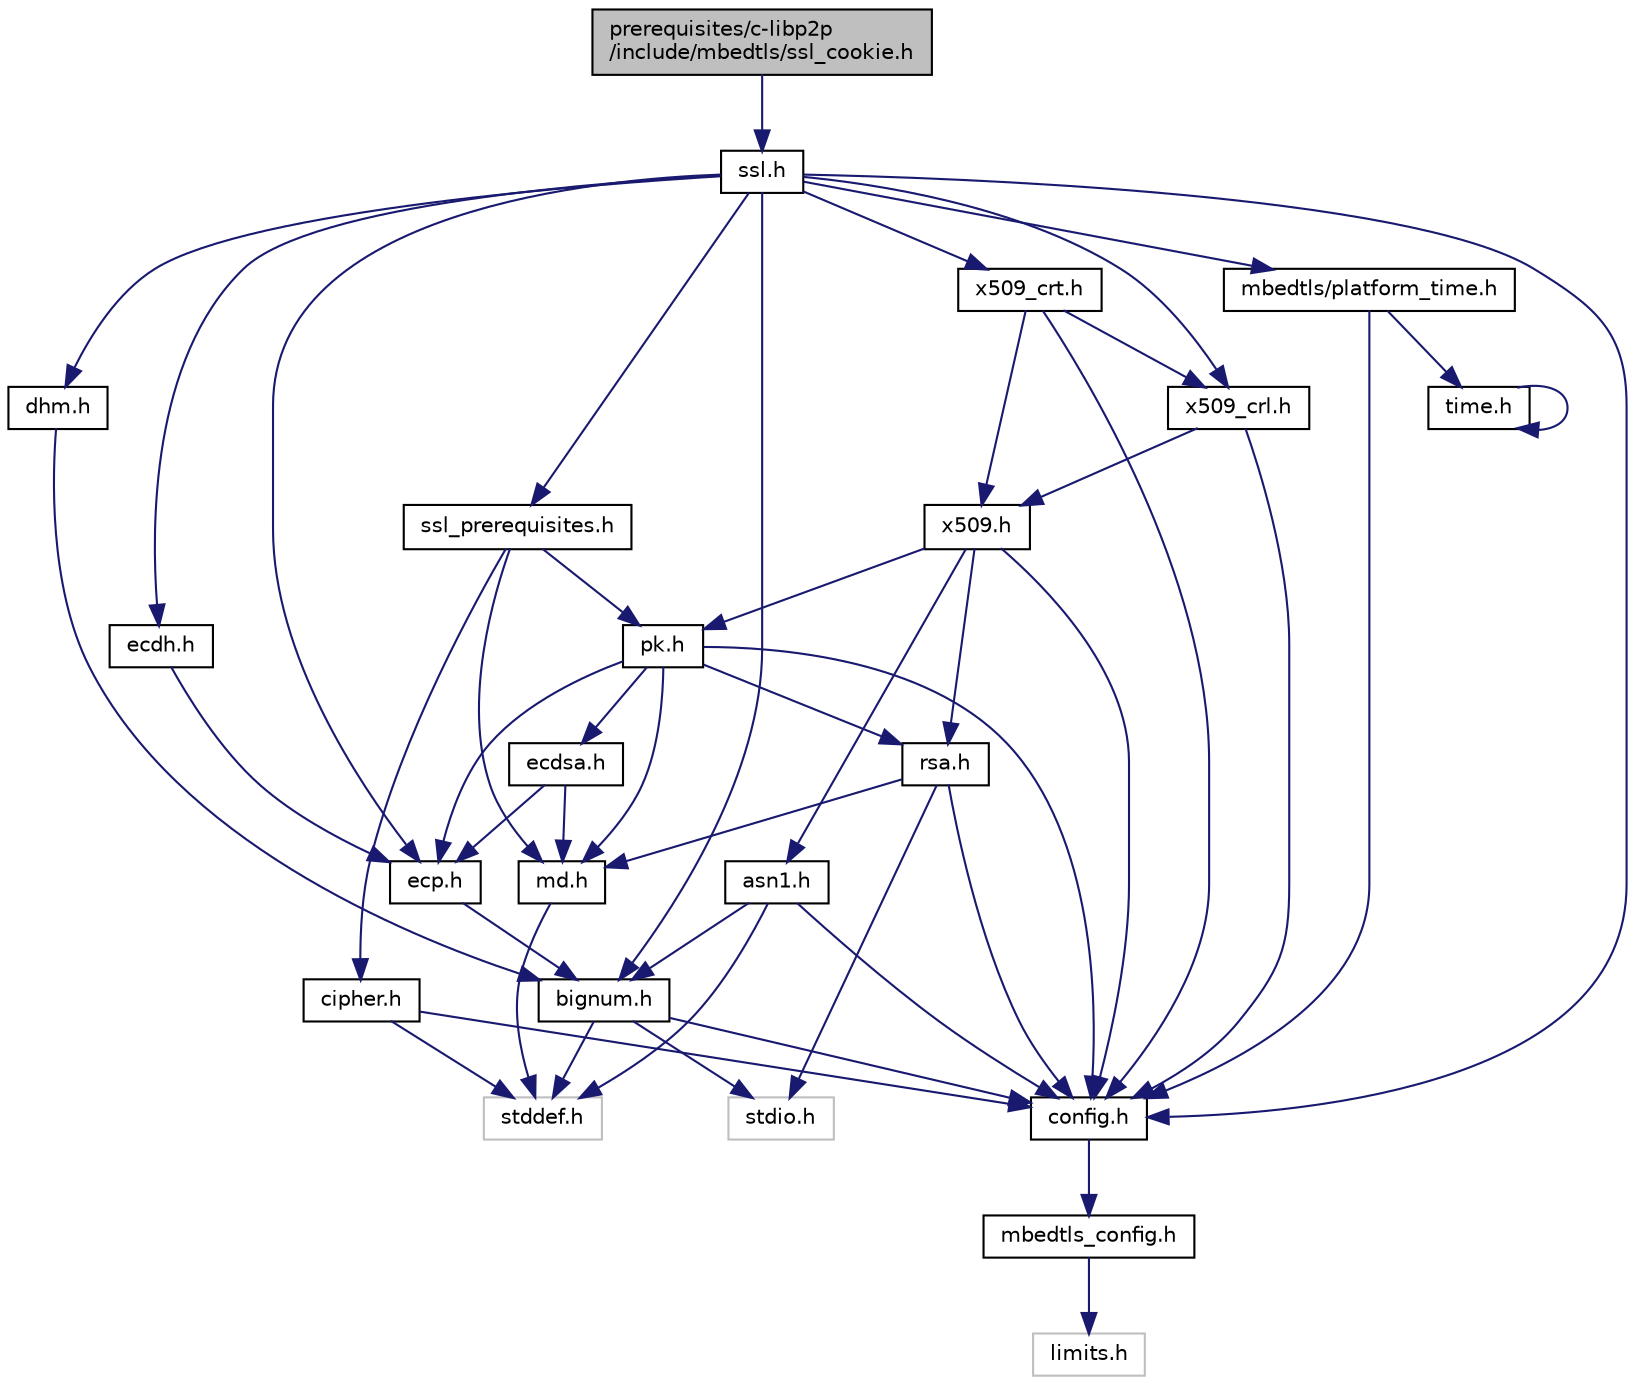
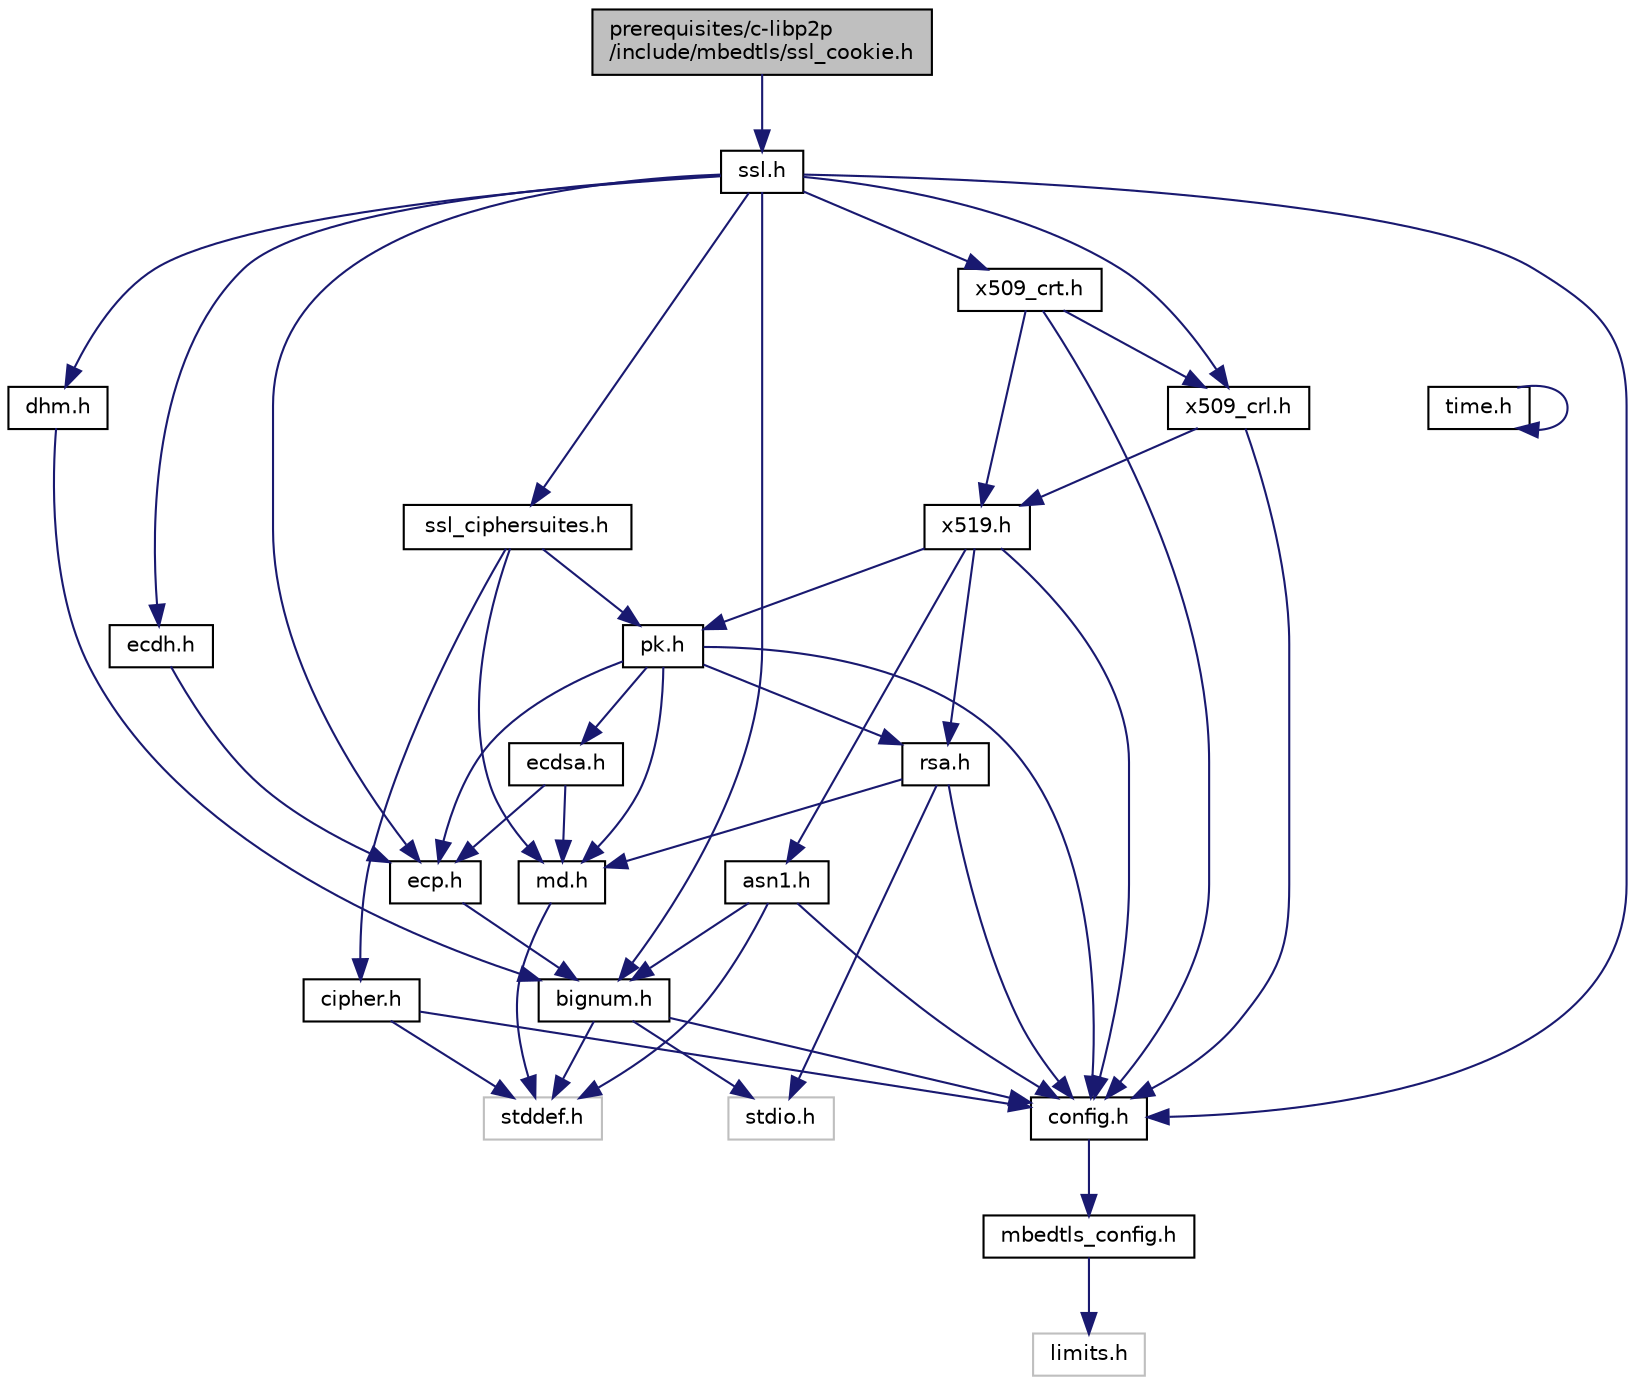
node "mbedtls/platform_time.h": removed
node "ssl_prerequisites.h": label "ssl_prerequisites.h" -> "ssl_ciphersuites.h"
node "x509.h": label "x509.h" -> "x519.h"
